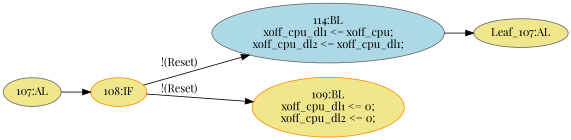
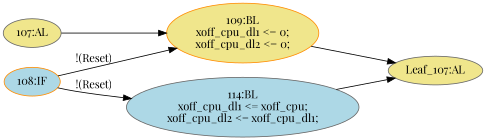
edge "109:BL xoff_cpu_dl1 <= 0; xoff_cpu_dl2 <= 0;" -> "Leaf_107:AL": added
edge "107:AL" -> "108:IF": now "107:AL" -> "109:BL xoff_cpu_dl1 <= 0; xoff_cpu_dl2 <= 0;"
node "108:IF": fillcolor khaki -> lightblue
